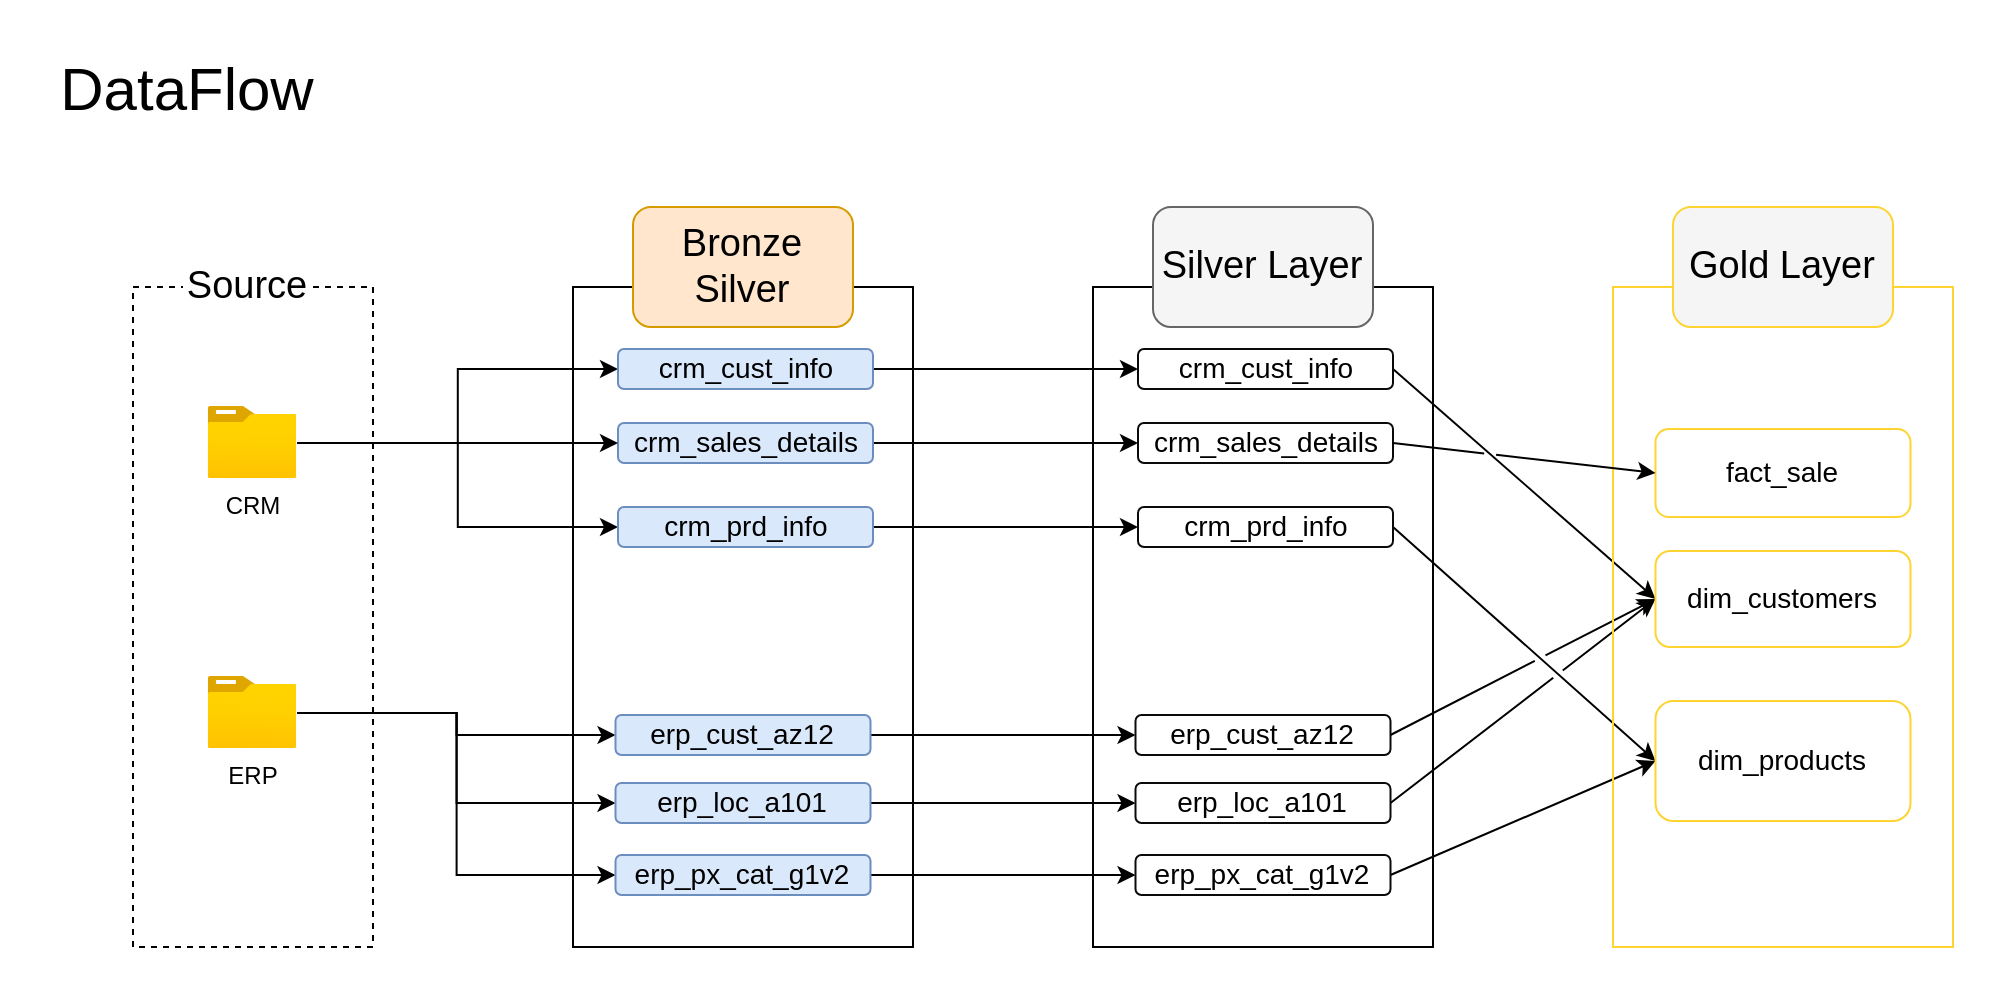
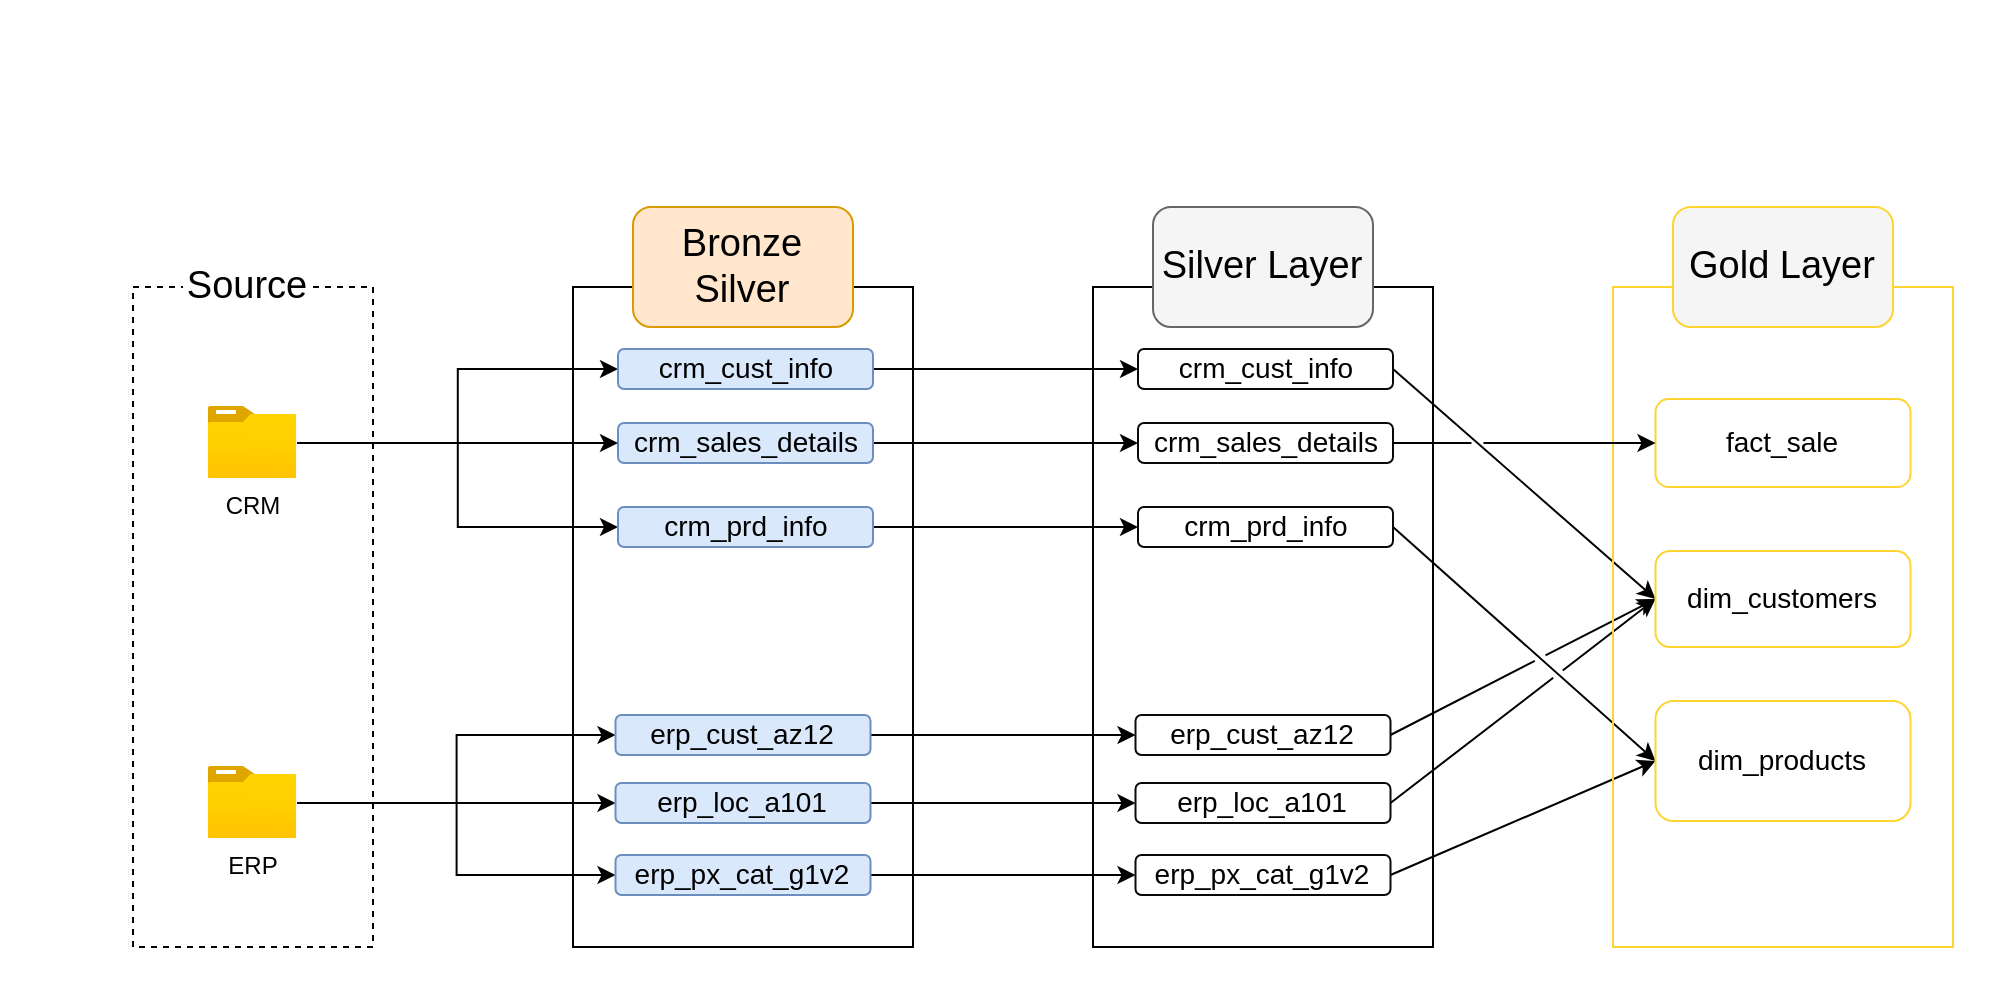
node "DataFlow": removed
node "fact_sale": moved (1783, 473) -> (1783, 443)
node "ERP": moved (253, 713) -> (253, 803)
